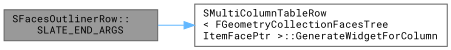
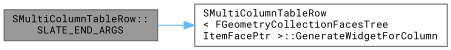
node "SFacesOutlinerRow:: SLATE_END_ARGS": label "SFacesOutlinerRow:: SLATE_END_ARGS" -> "SMultiColumnTableRow:: SLATE_END_ARGS"
